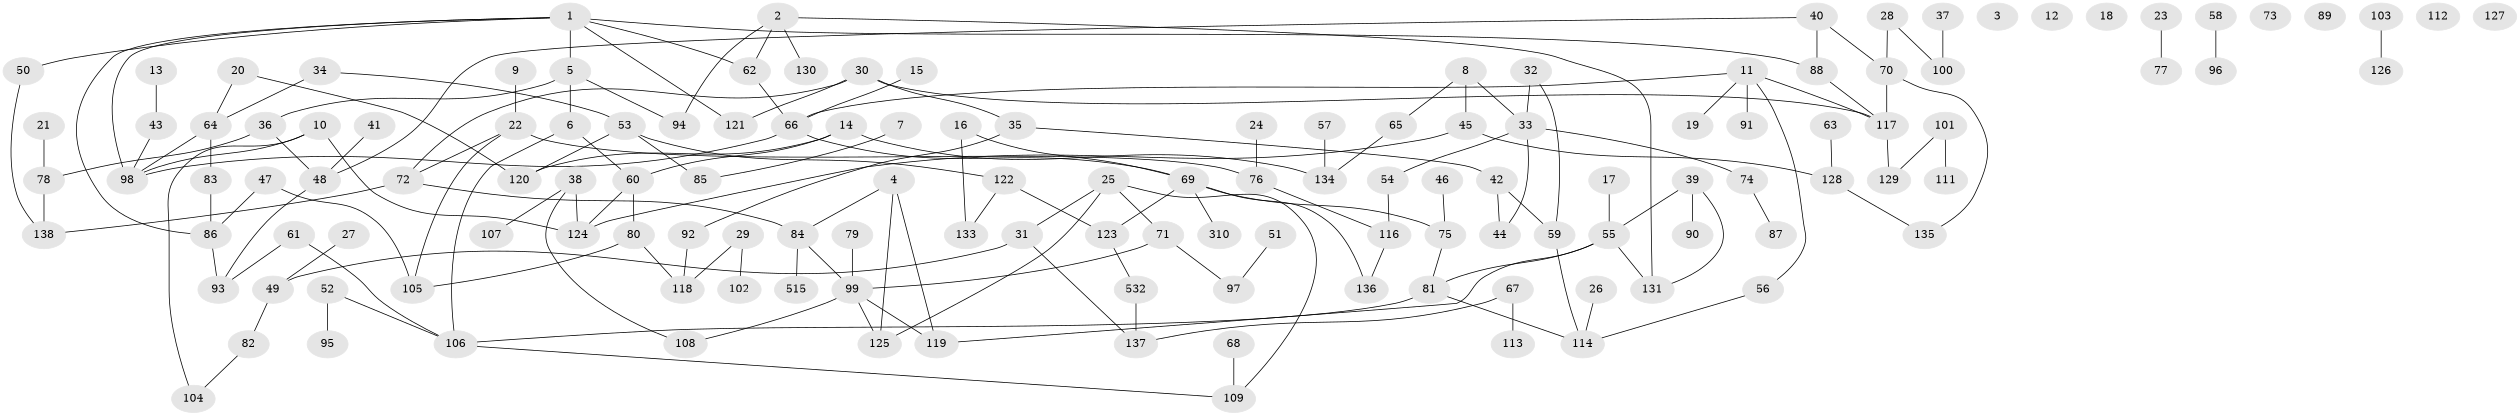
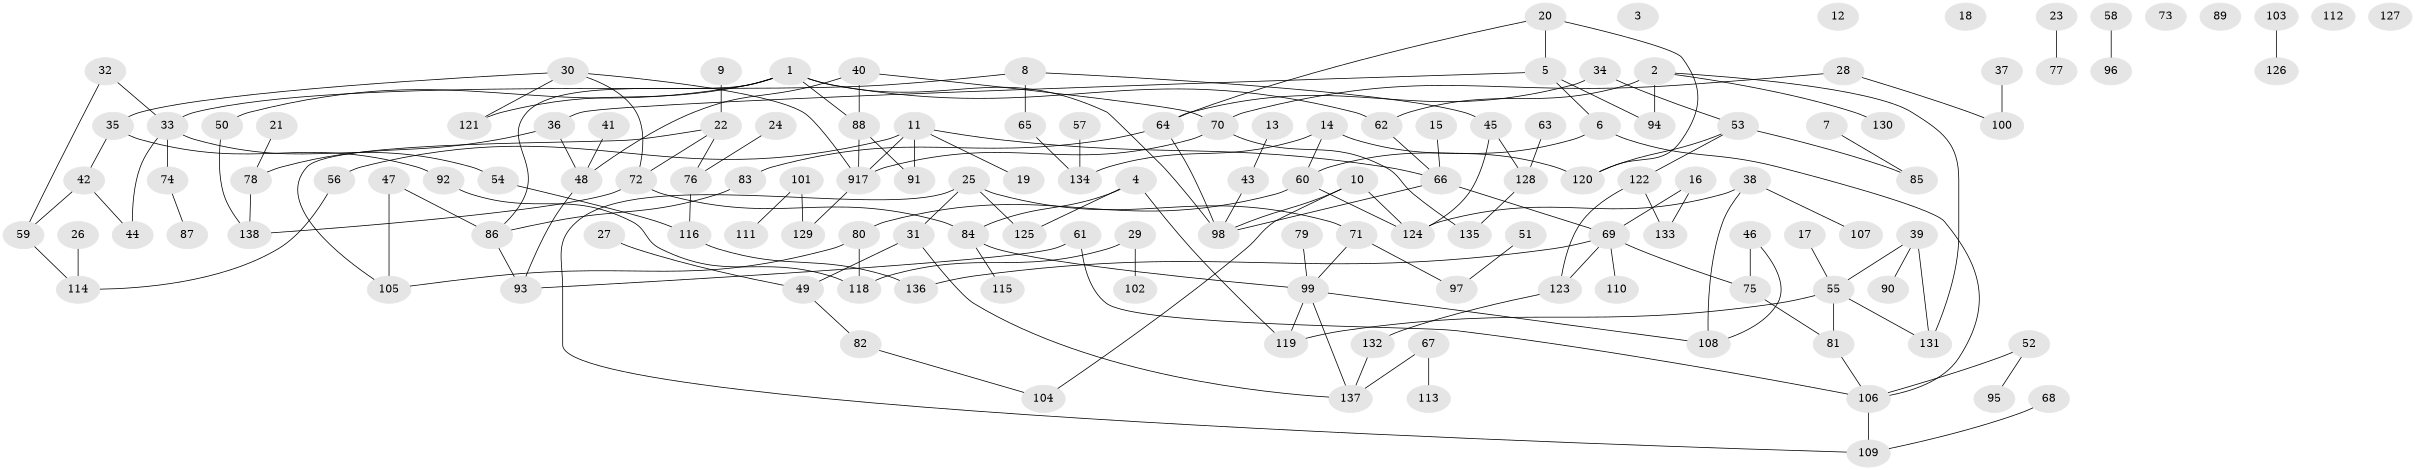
edge "1" -- "5": now "20" -- "5"
node "117": label "117" -> "917"
edge "88" -- "91": added
node "310": label "310" -> "110"
node "515": label "515" -> "115"
node "532": label "532" -> "132"
edge "46" -- "108": added
edge "99" -- "125": now "99" -- "137"
edge "81" -- "114": removed
